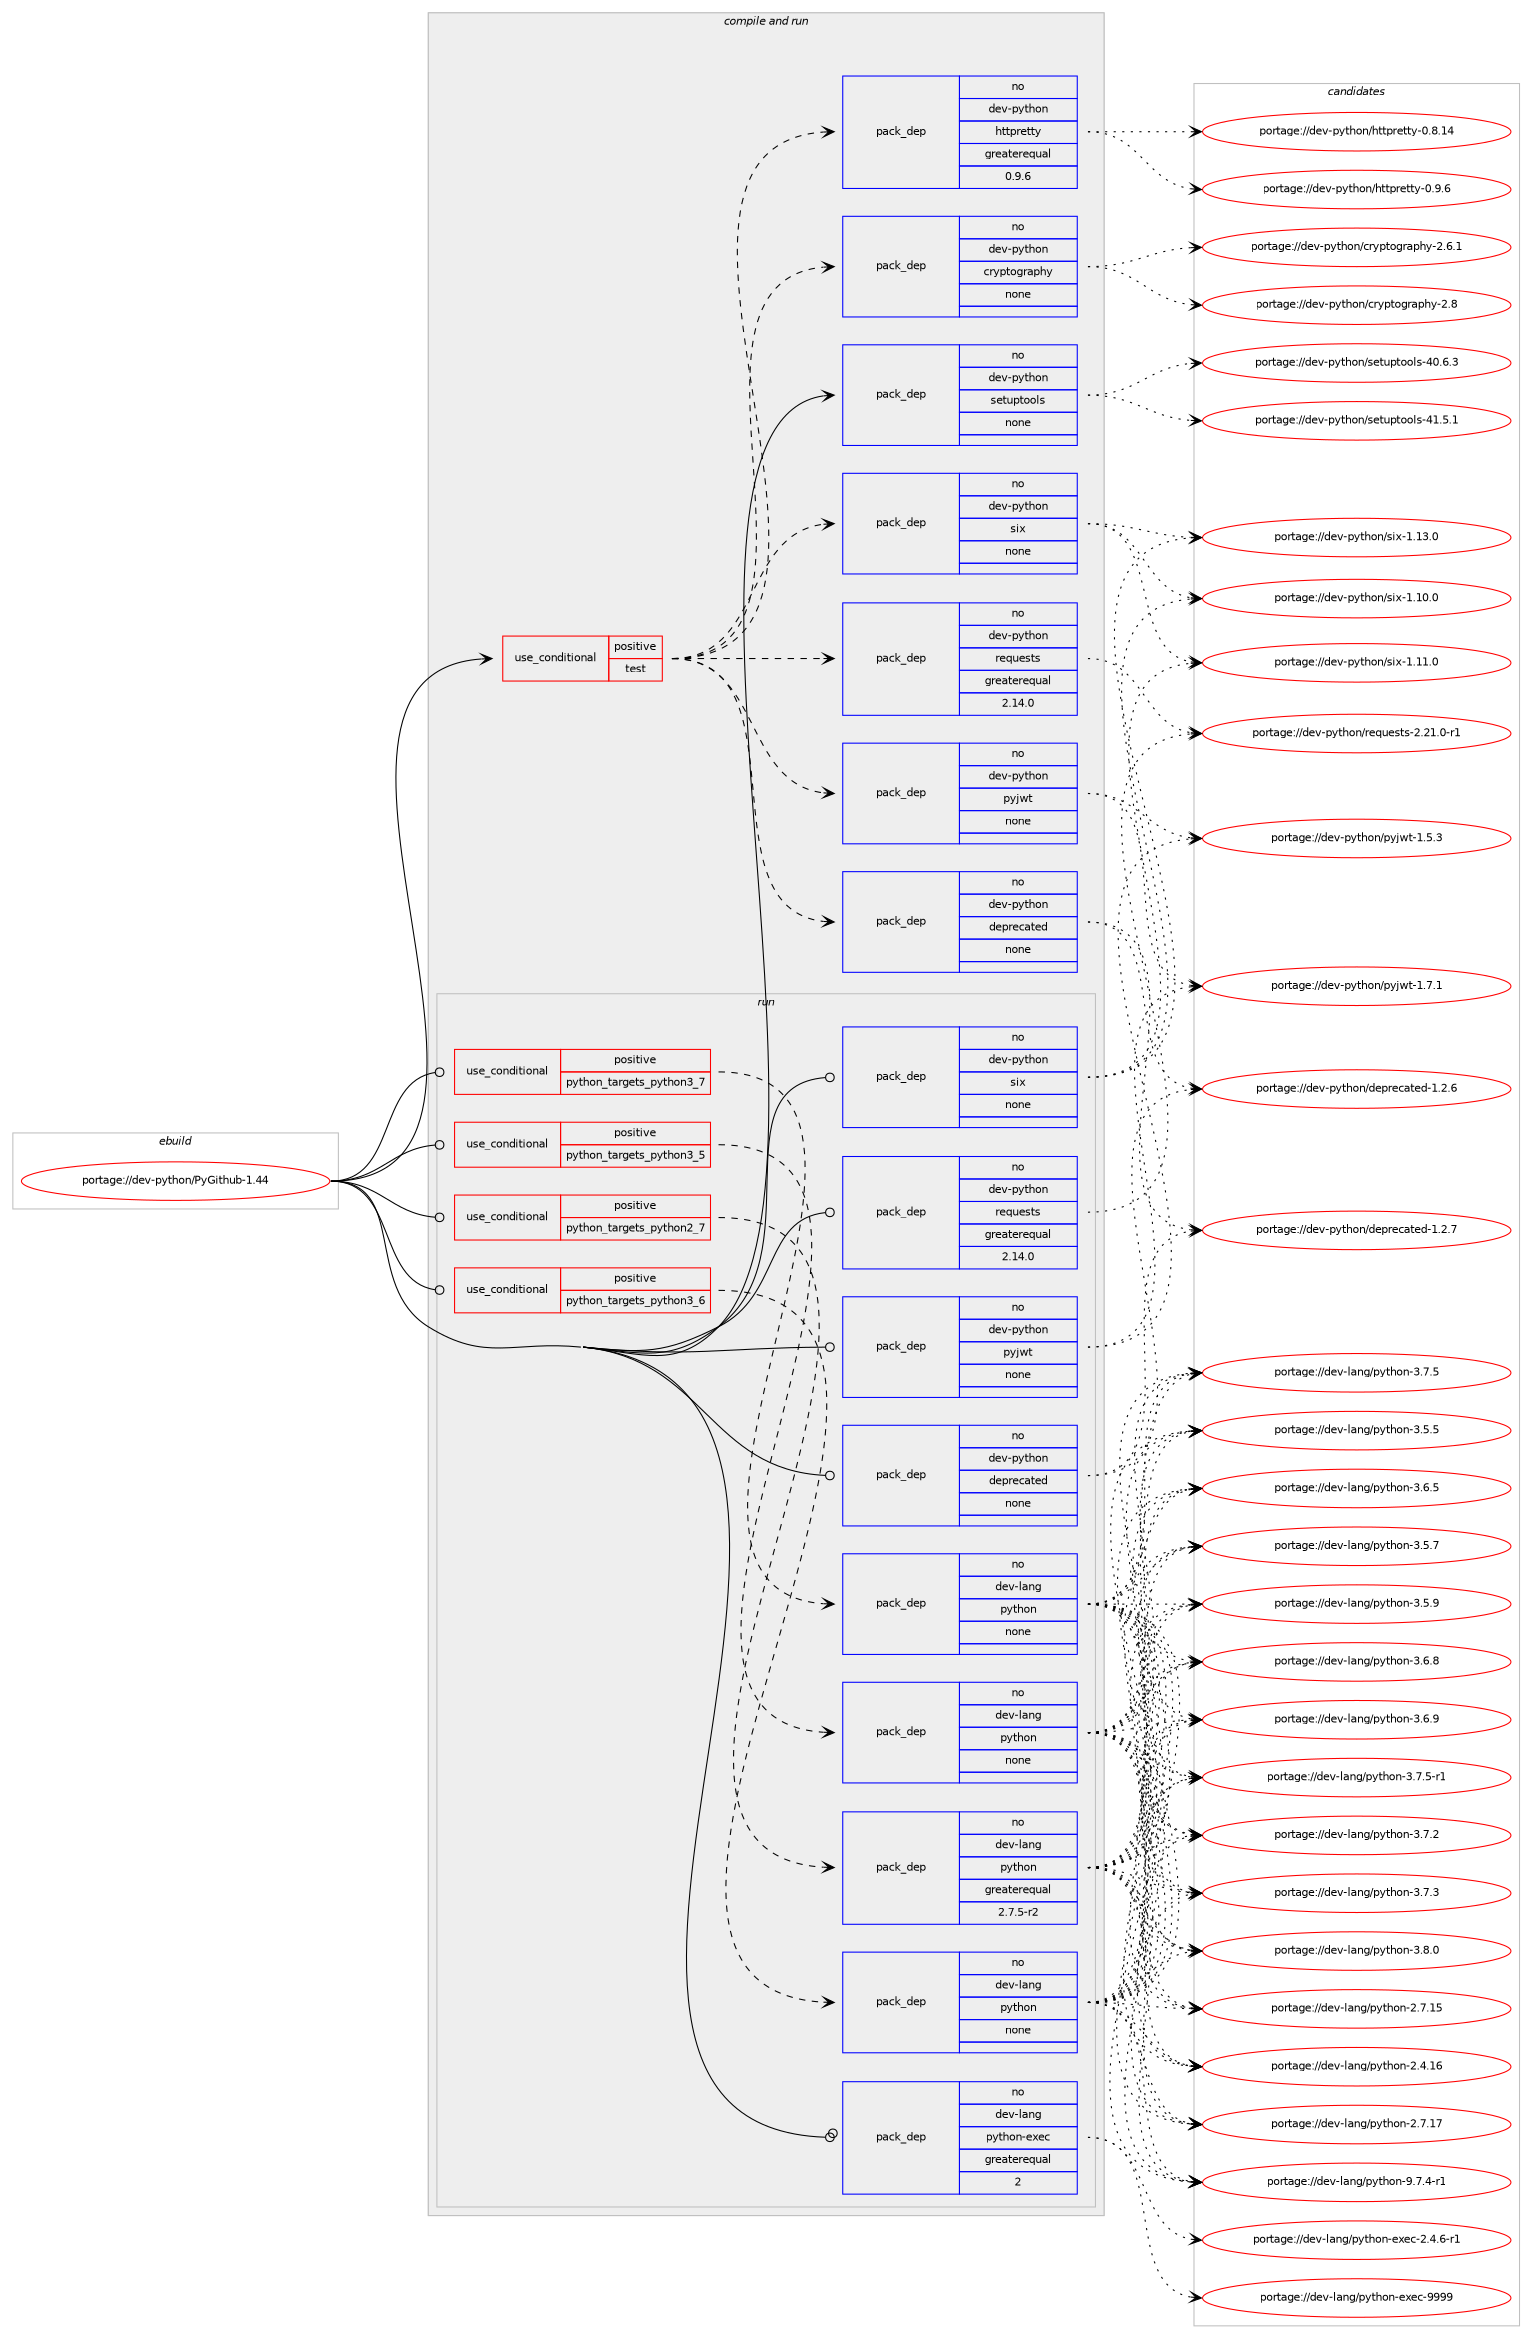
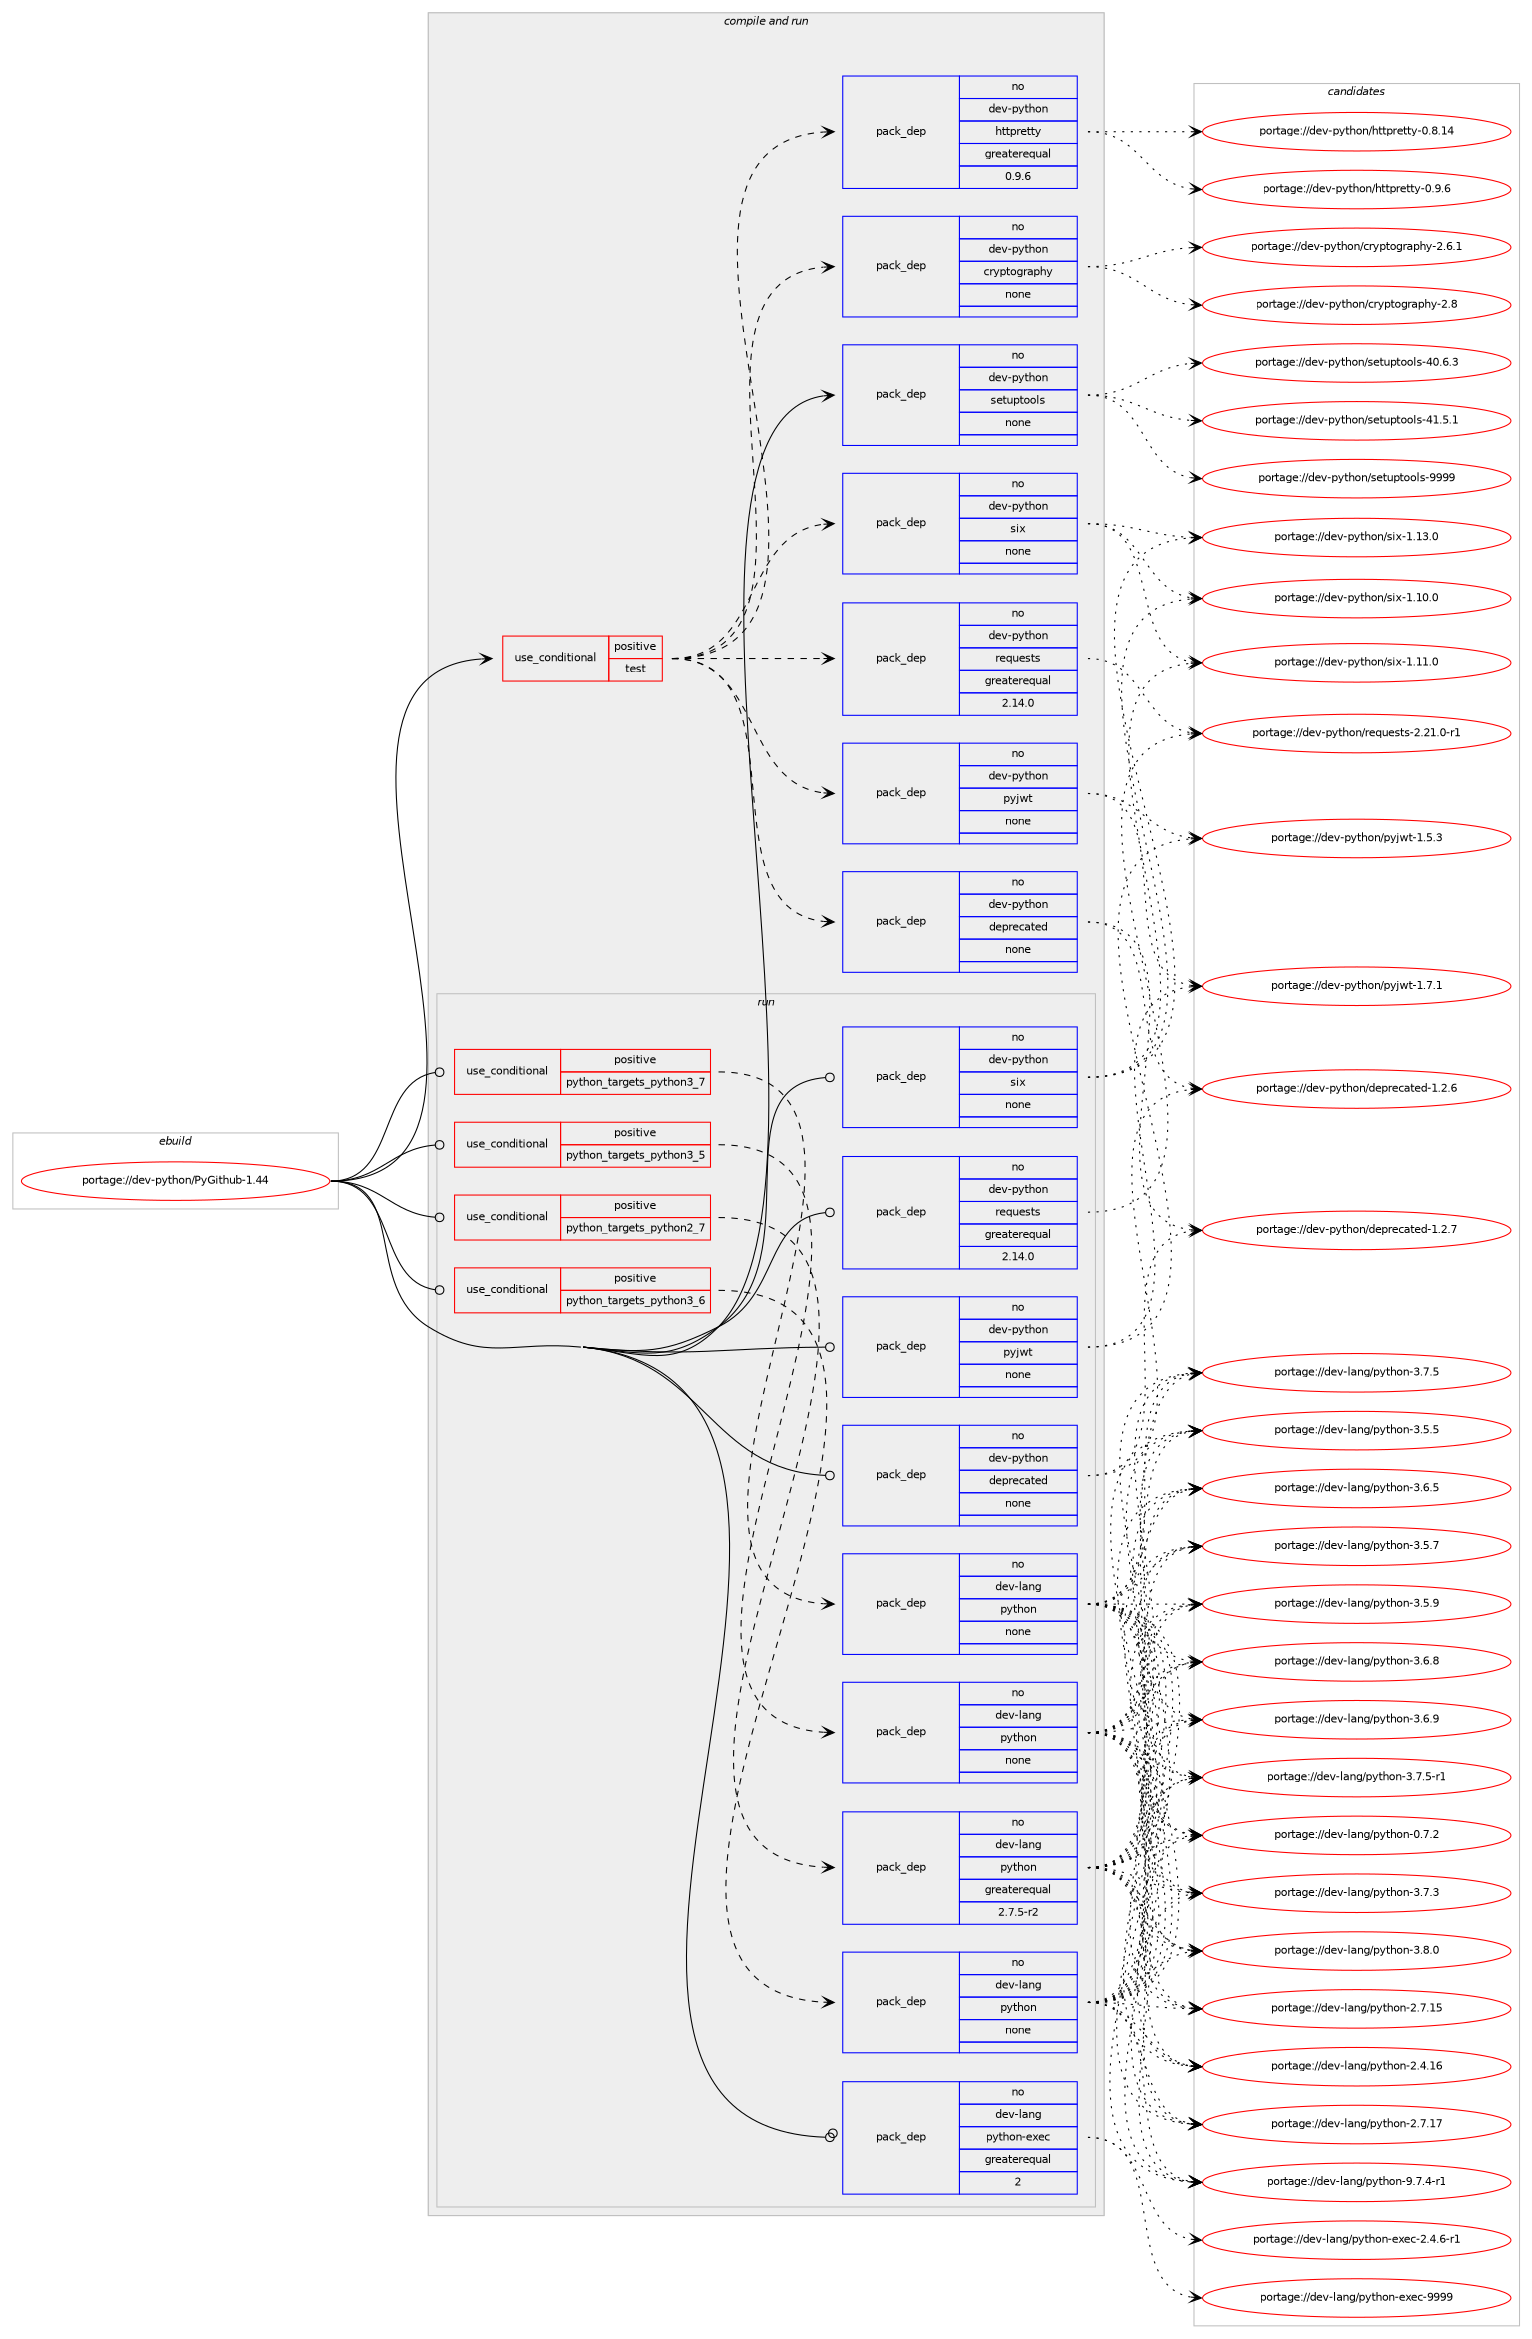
node "portage://dev-python/setuptools-9999": added
node "portage://dev-lang/python-3.7.2": label "portage://dev-lang/python-3.7.2" -> "portage://dev-lang/python-0.7.2"
